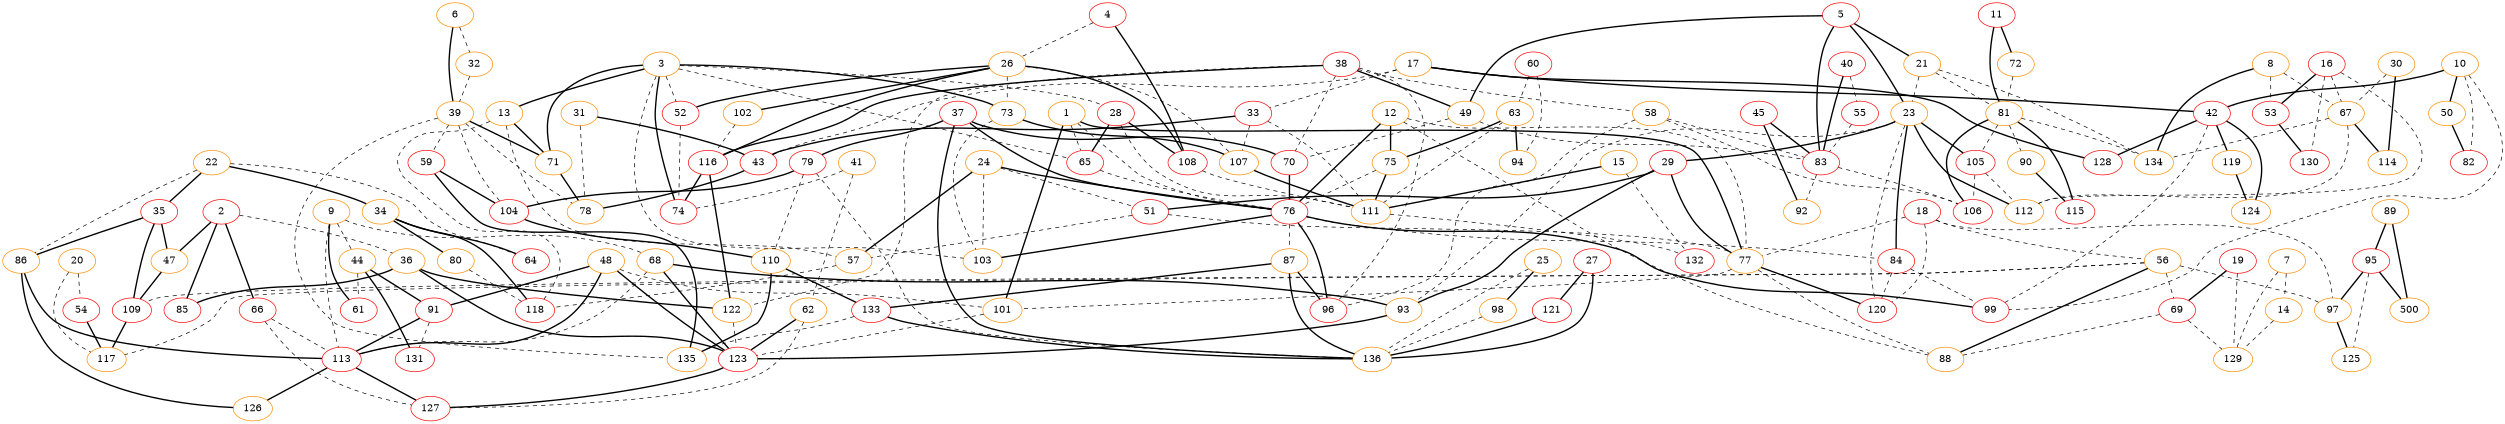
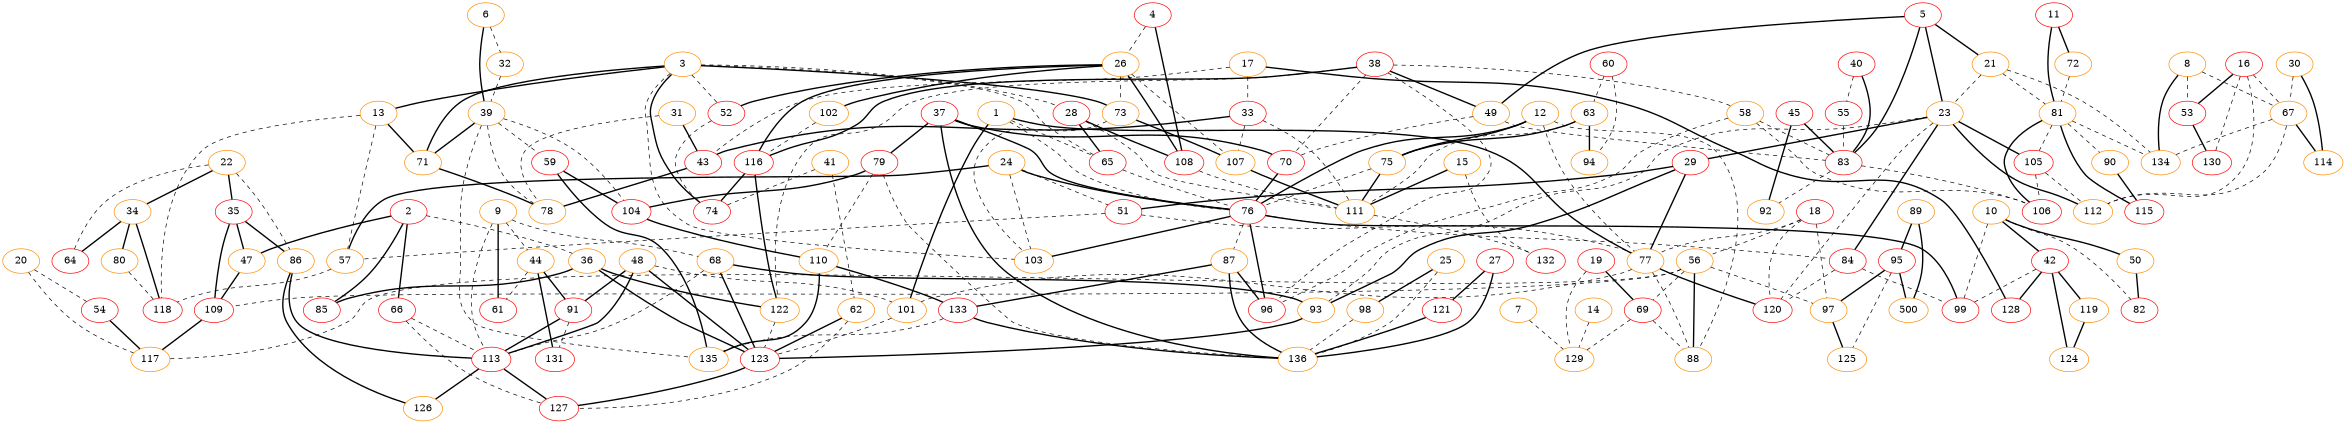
edge "17" -- "42": removed
edge "7" -- "14": removed
